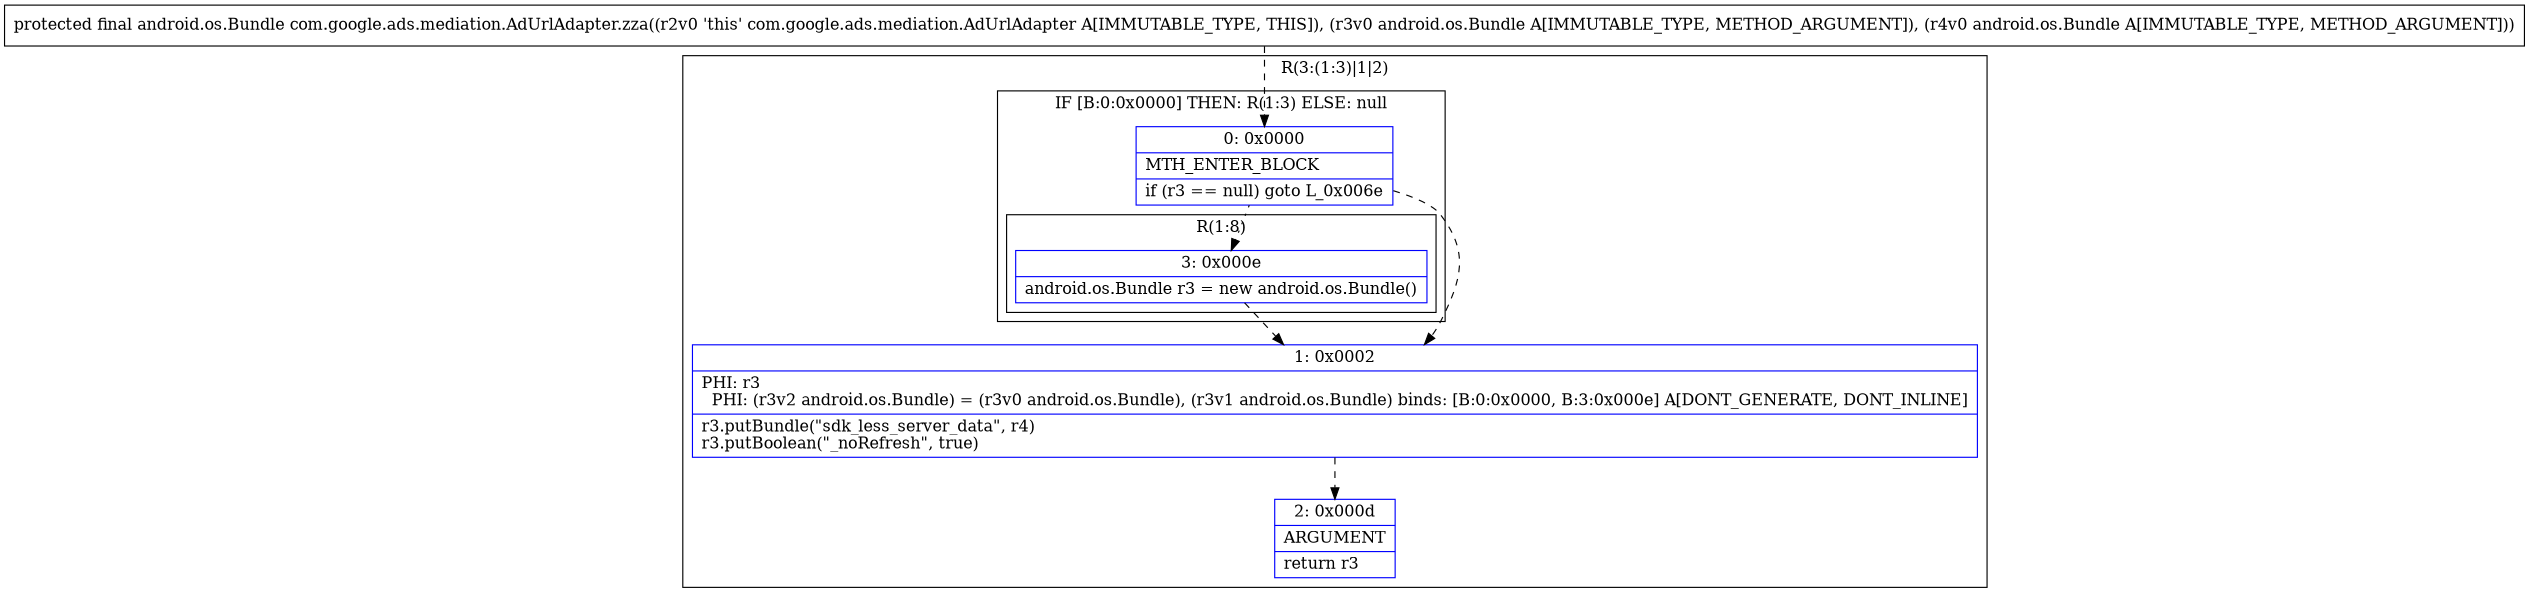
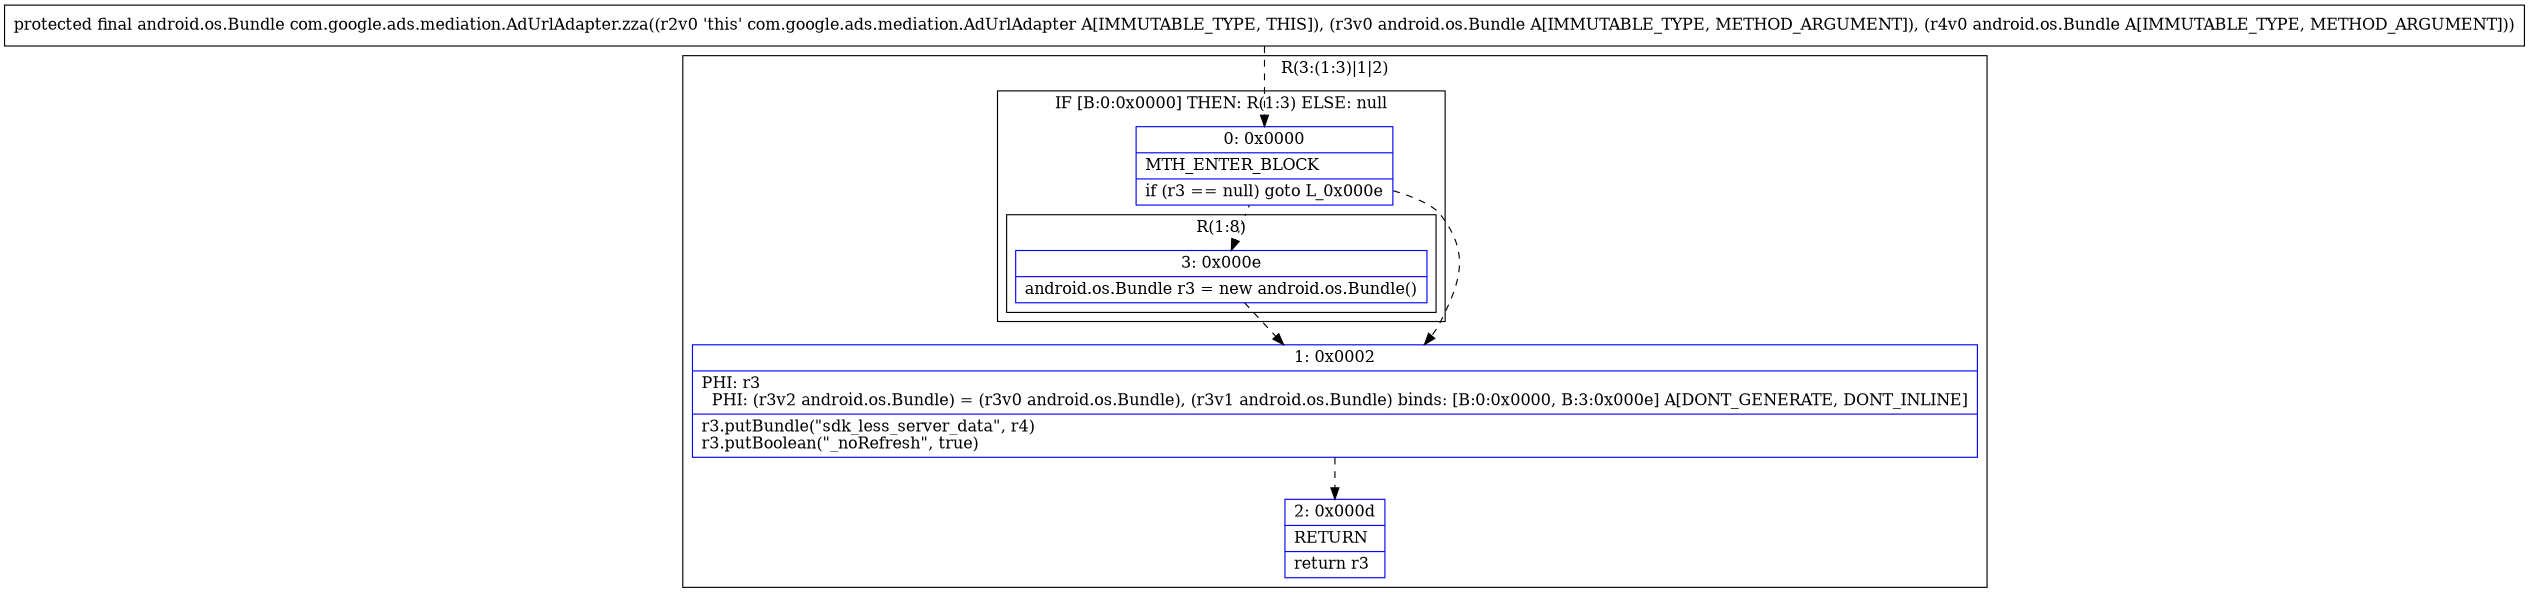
node "0: 0x0000": text "if (r3 == null) goto L_0x006e" -> "if (r3 == null) goto L_0x000e"
node "2: 0x000d": text "ARGUMENT" -> "RETURN"
